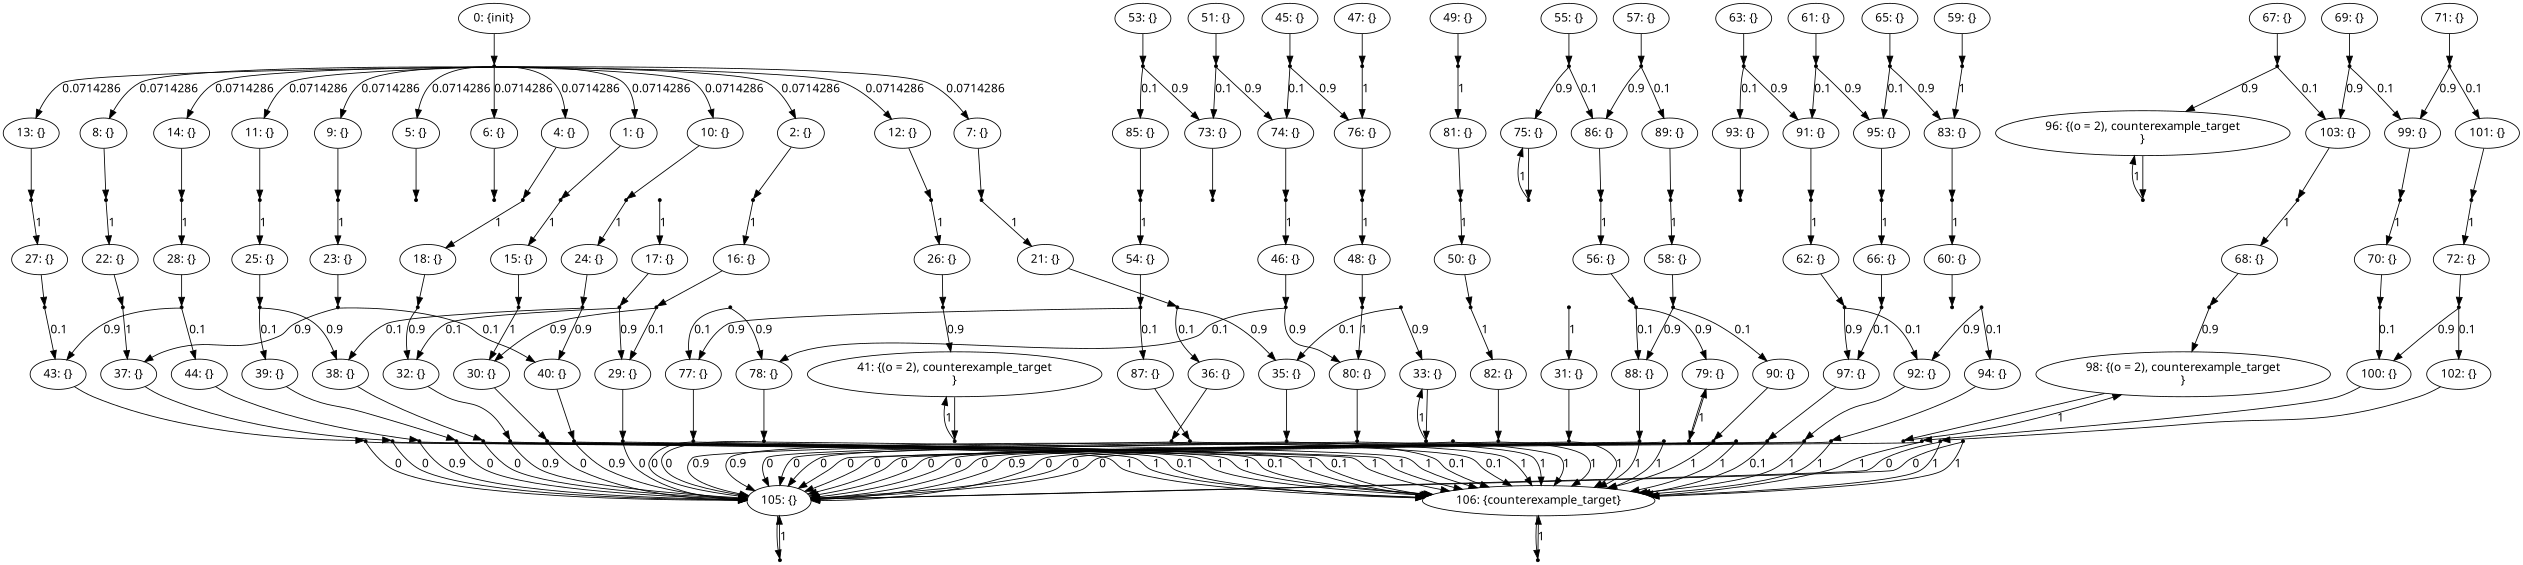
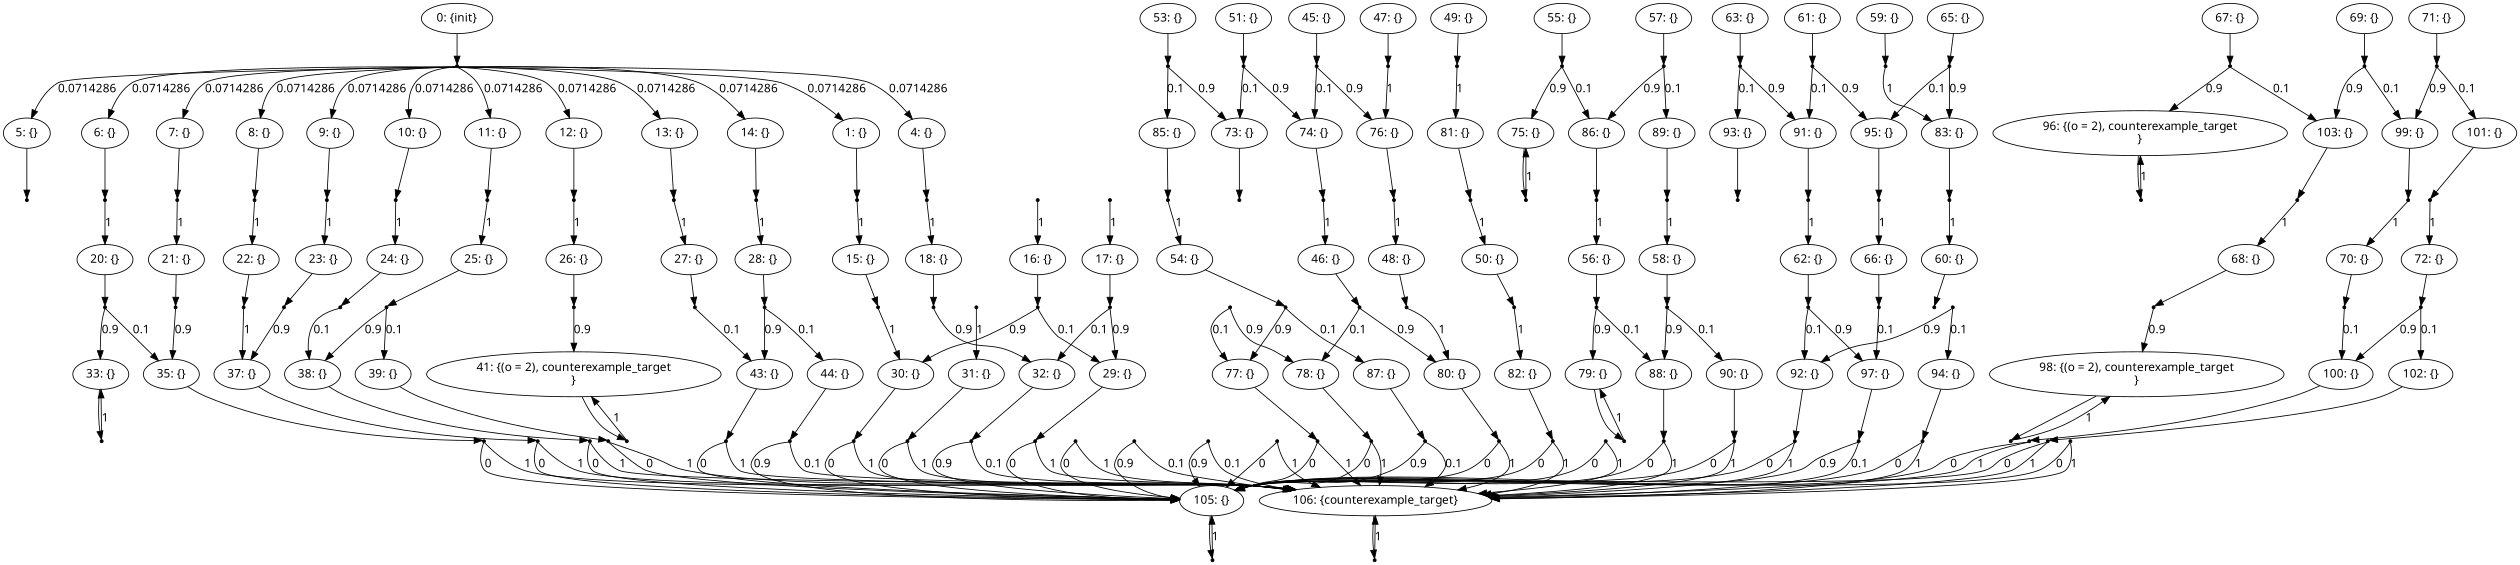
node "2: {}": removed
node "20: {}": added
node "40: {}": removed
node "36: {}": removed
